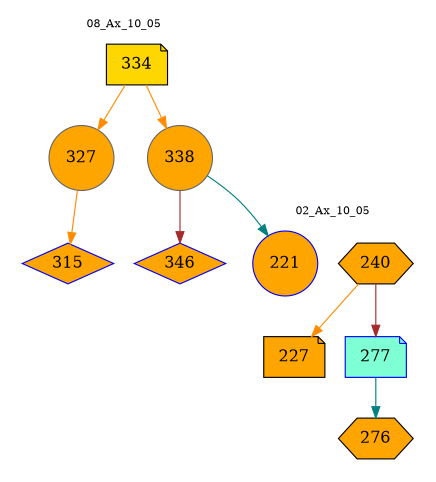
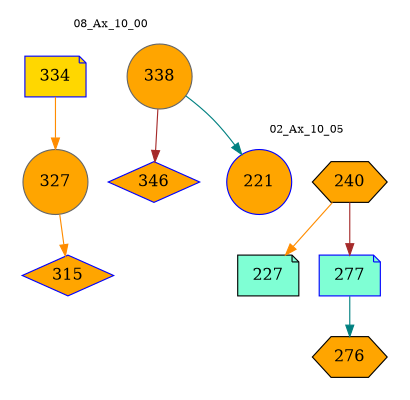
cluster "08_Ax_10_05": label "08_Ax_10_05" -> "08_Ax_10_00"
node "334": color black -> blue
edge "334" -> "338": removed
node "227": fillcolor orange -> aquamarine
